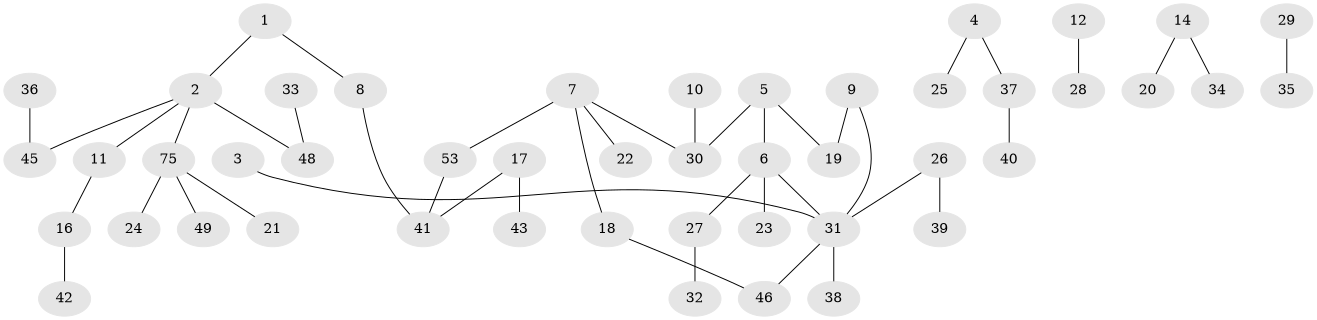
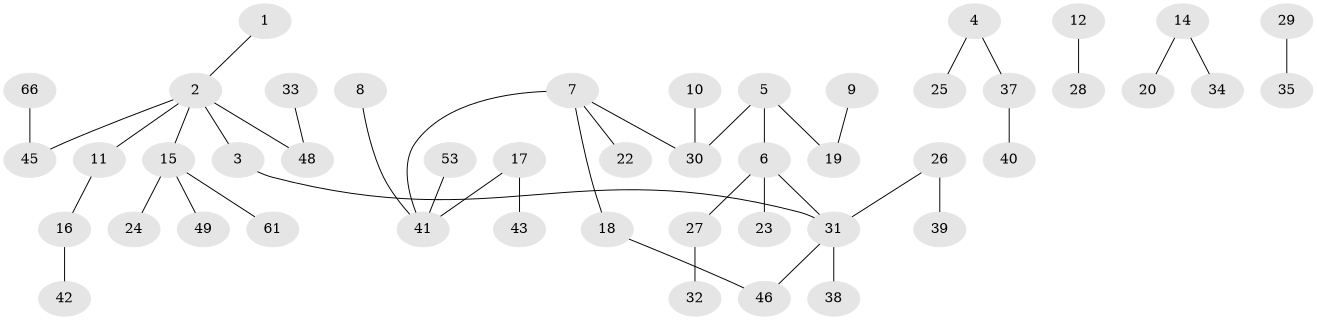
edge "1" -- "8": removed
node "36": label "36" -> "66"
edge "2" -- "3": added
edge "7" -- "53": now "7" -- "41"
node "75": label "75" -> "15"
edge "9" -- "31": removed
node "21": label "21" -> "61"
